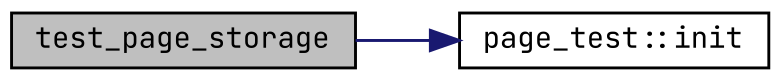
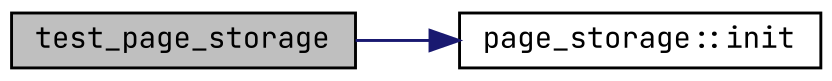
node "page_test::init": label "page_test::init" -> "page_storage::init"
